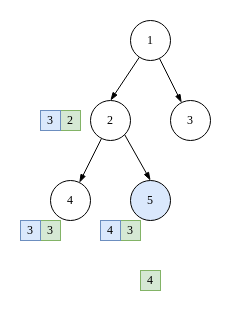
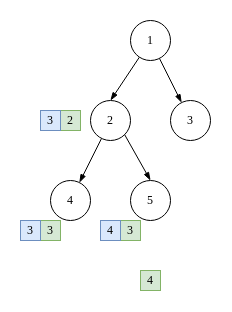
node "5": fillcolor #dae8fc -> #ffffff
